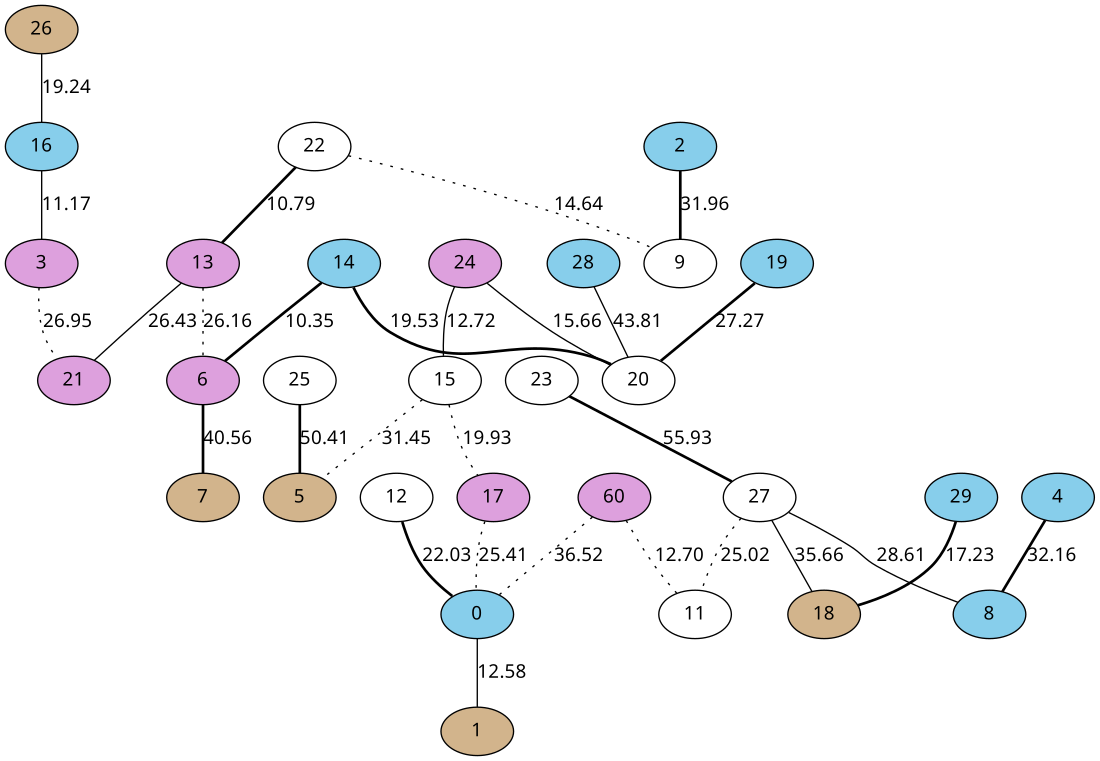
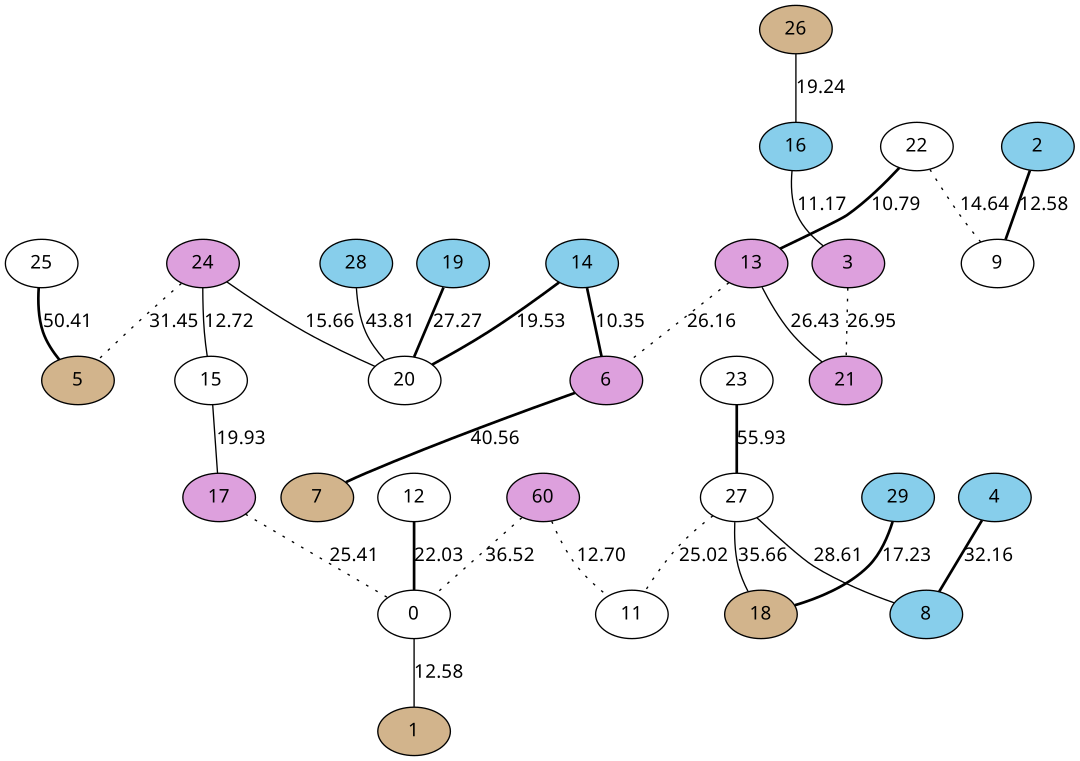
edge "2" -- "9": label "31.96" -> "12.58"
edge "15" -- "5": now "24" -- "5"
edge "15" -- "17": style dotted -> solid
node "0": fillcolor skyblue -> white
